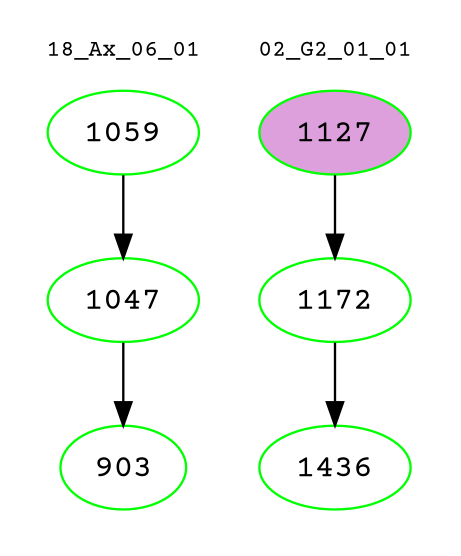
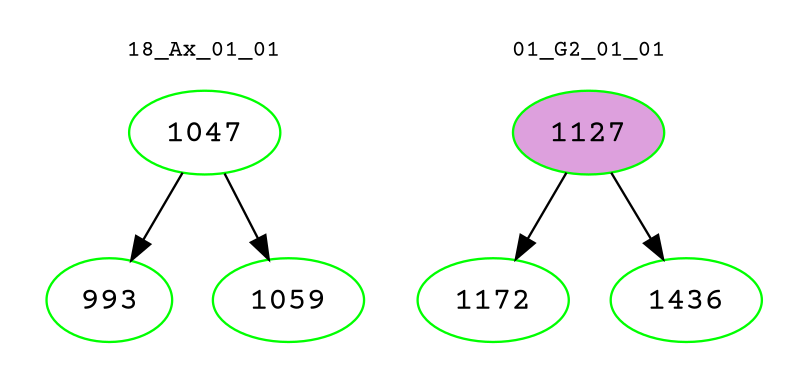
cluster "18_Ax_06_01": label "18_Ax_06_01" -> "18_Ax_01_01"
cluster "02_G2_01_01": label "02_G2_01_01" -> "01_G2_01_01"
edge "1059" -> "1047": reversed
edge "1172" -> "1436": now "1127" -> "1436"
node "903": label "903" -> "993"
